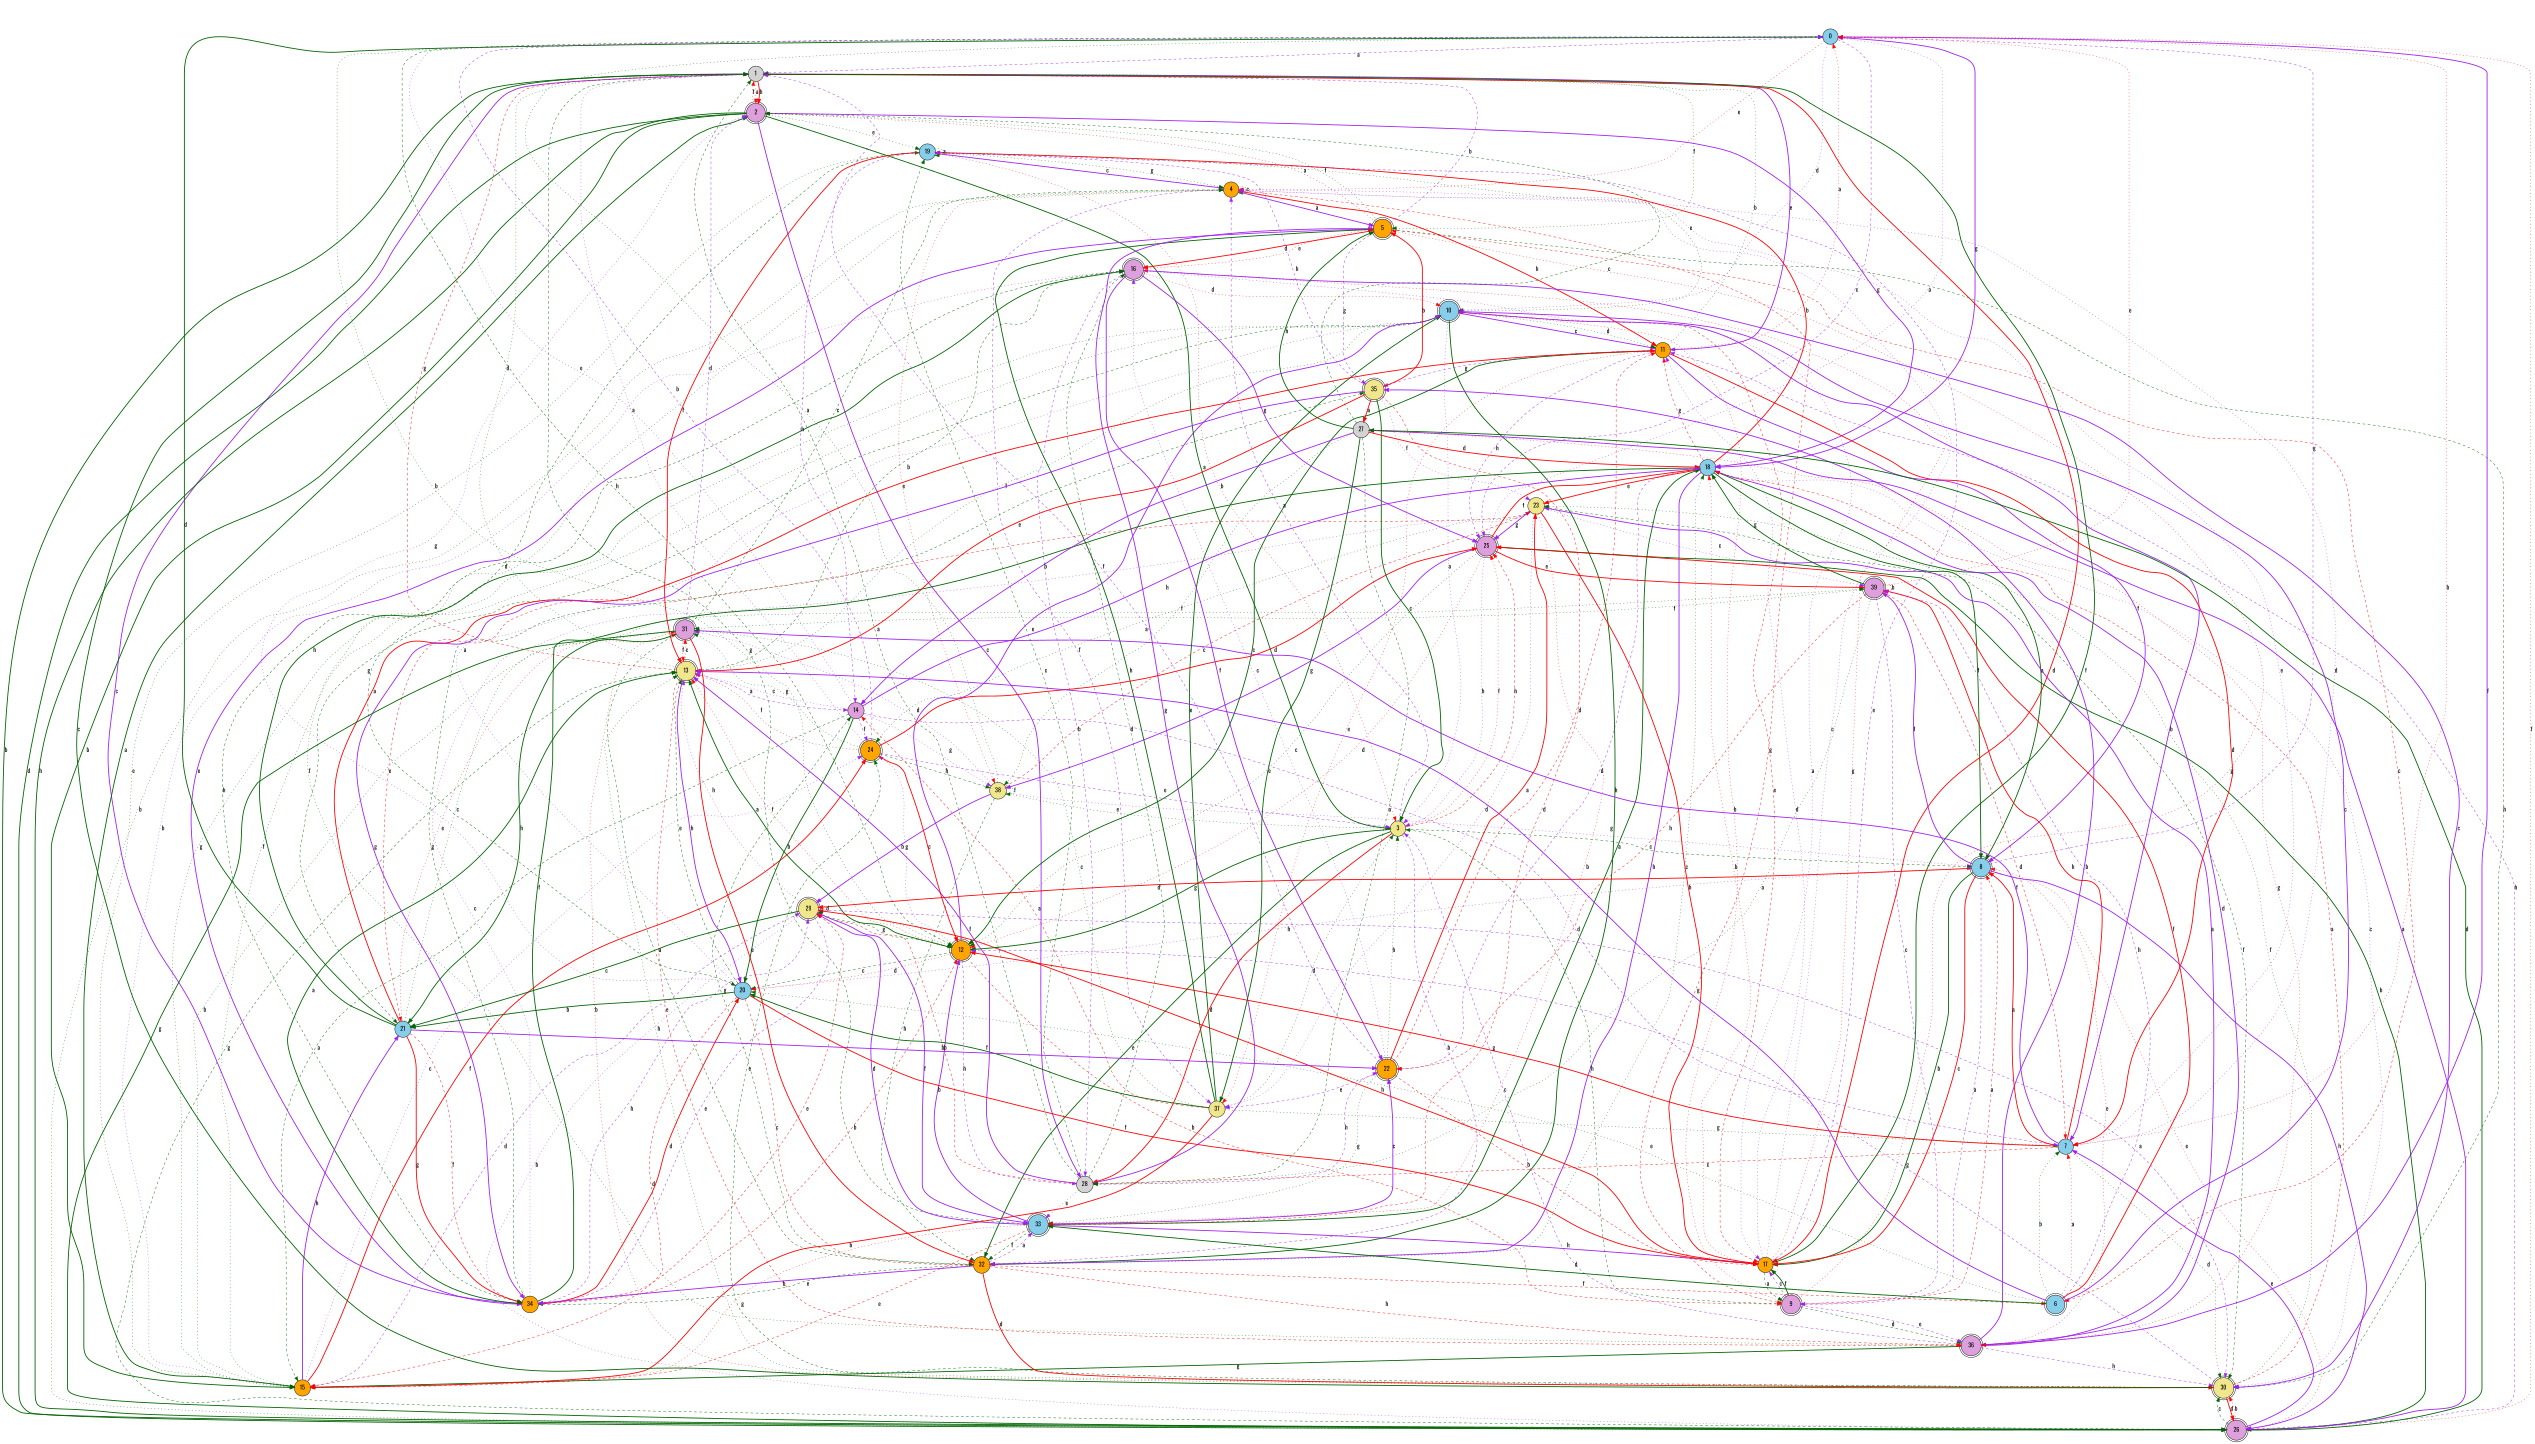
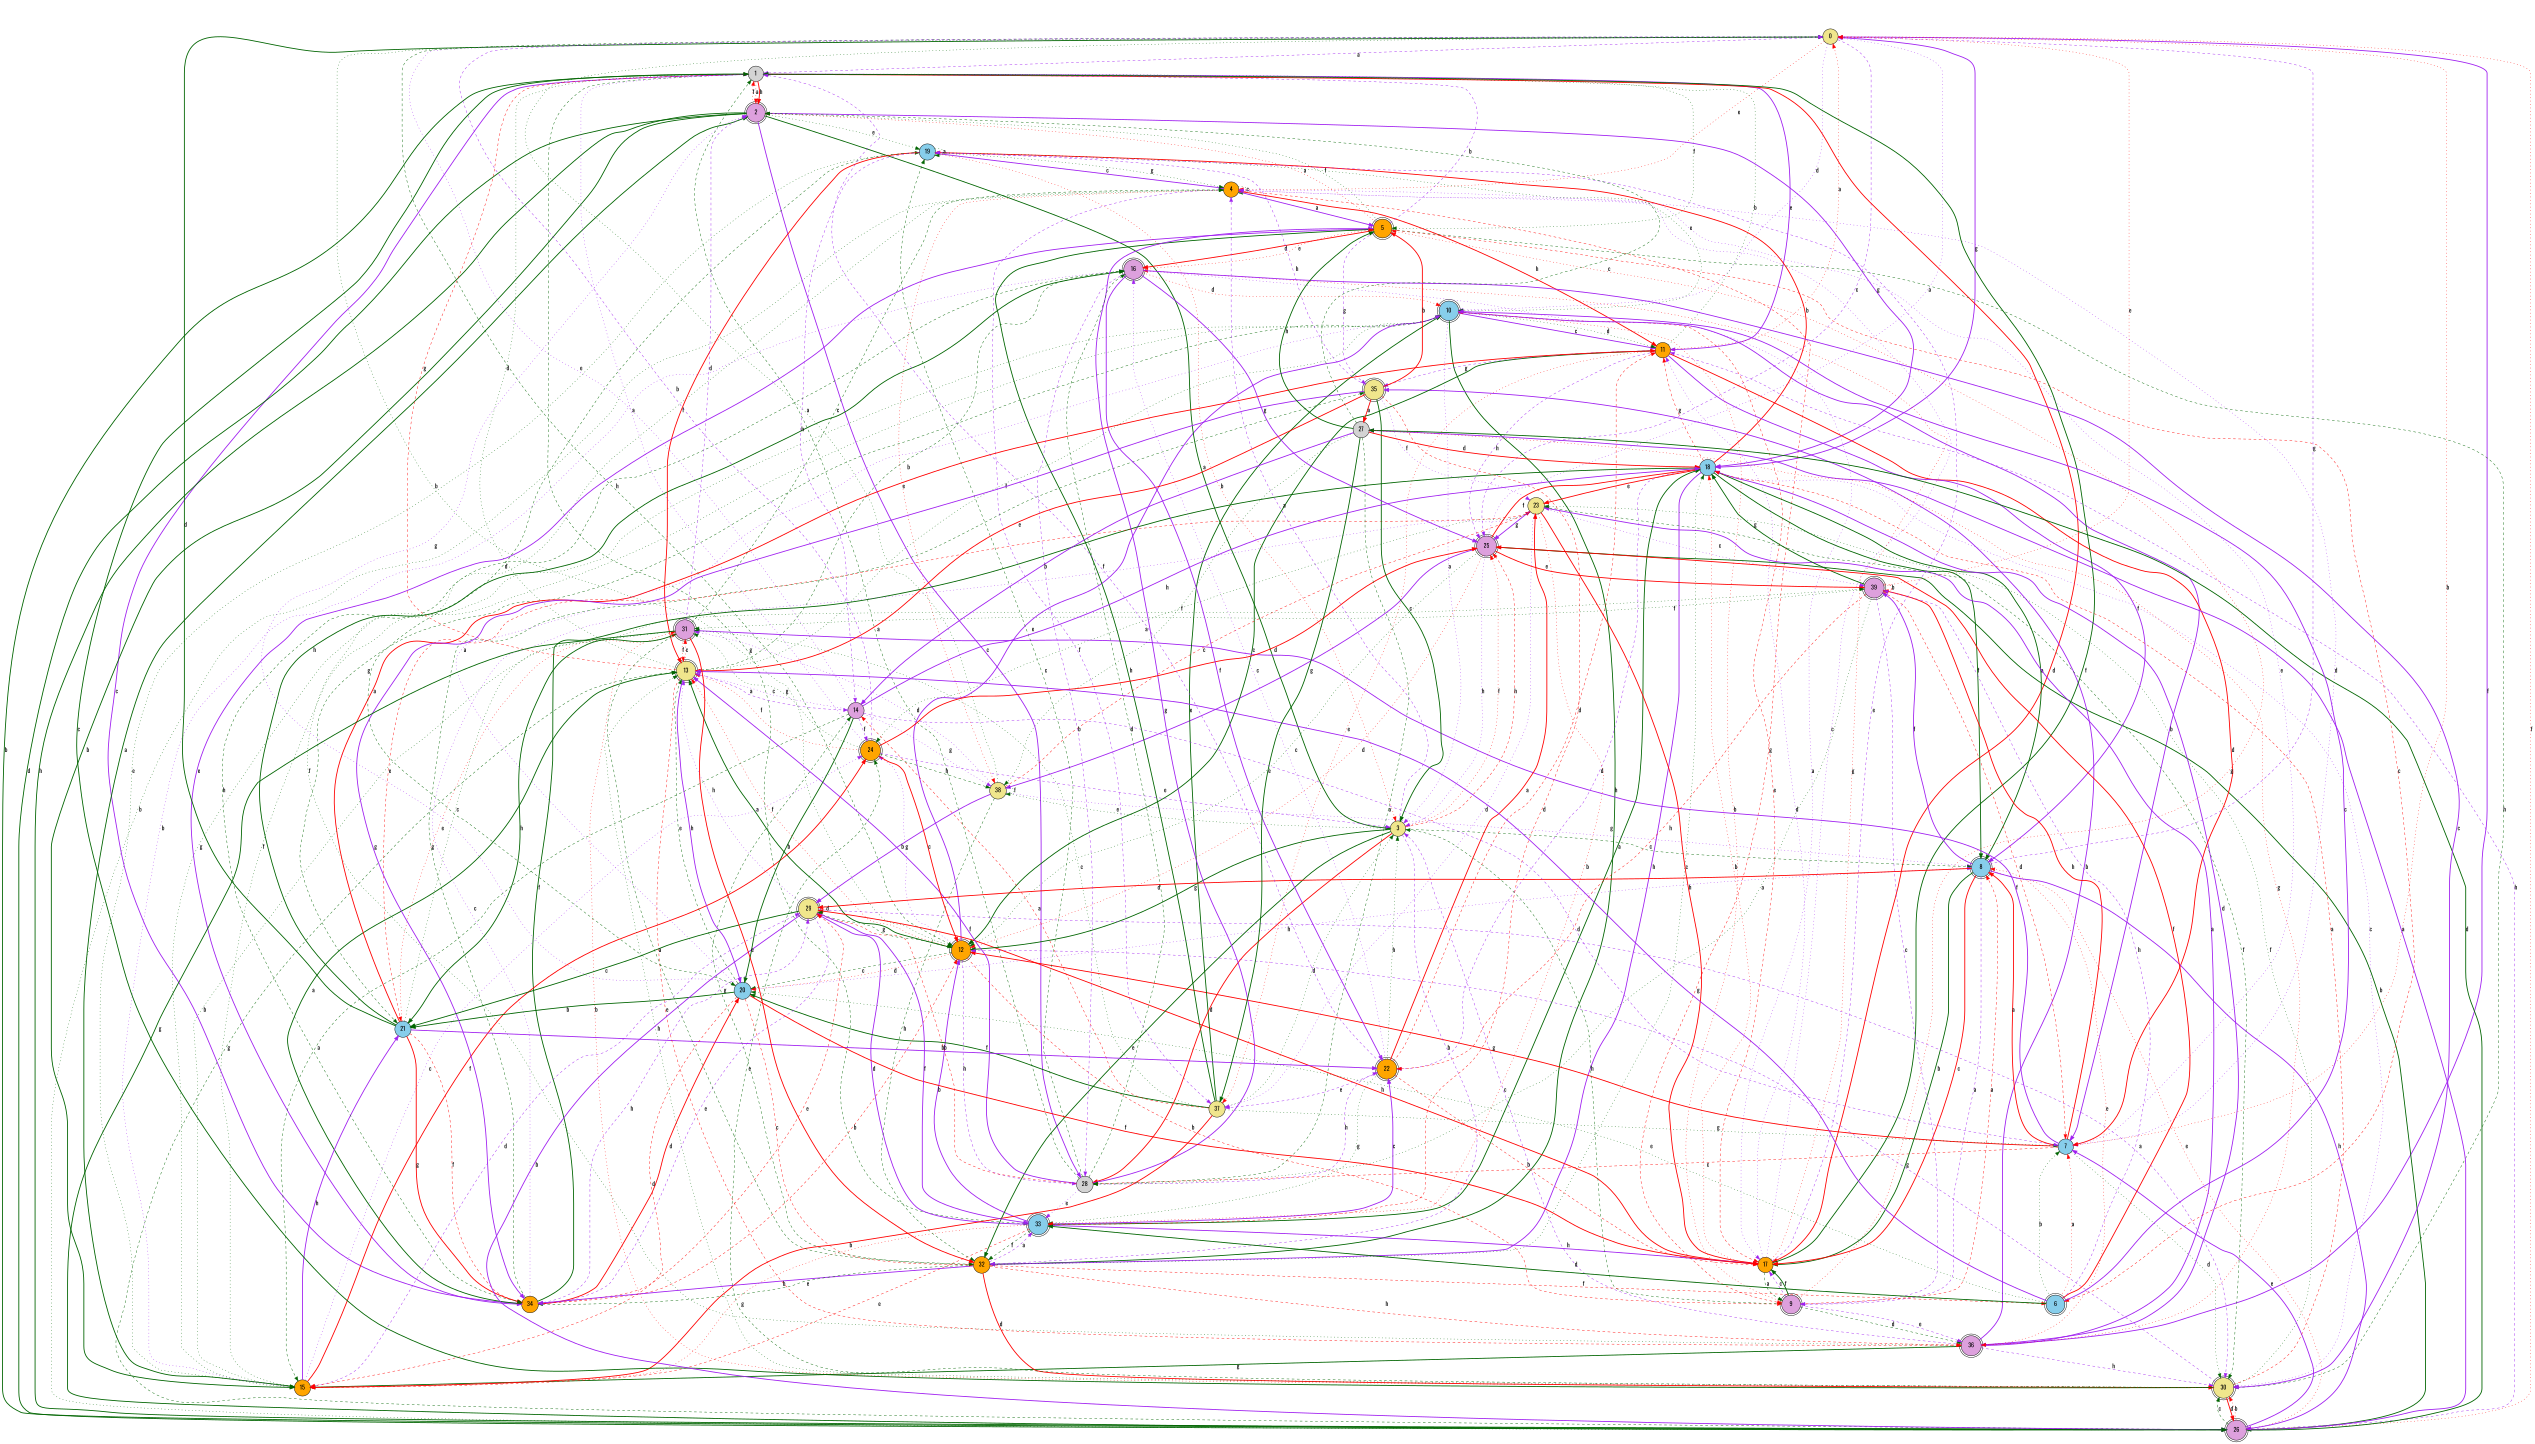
node "0": fillcolor skyblue -> khaki
edge "29" -> "26": style dotted -> bold
